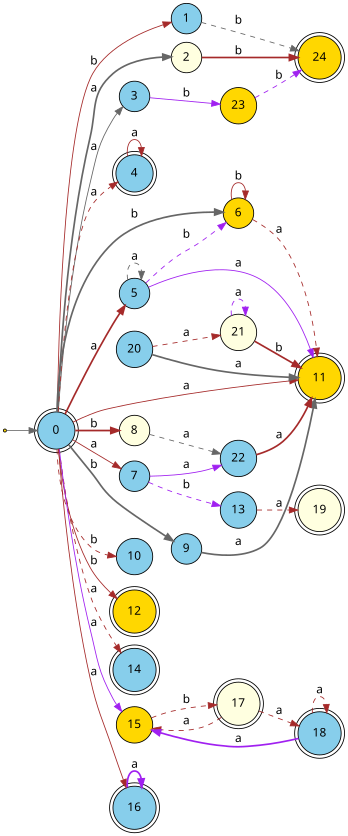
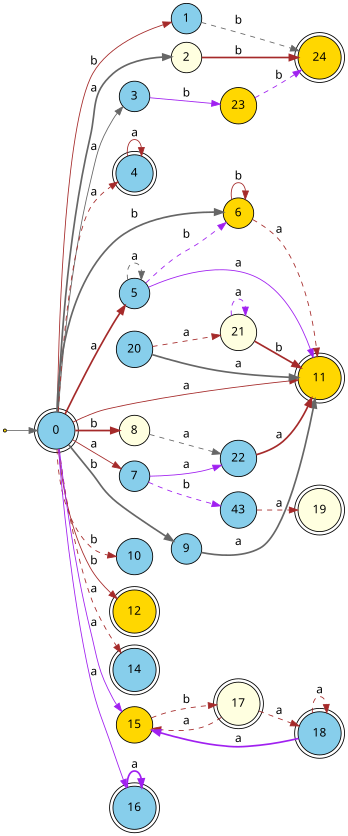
node "13": label "13" -> "43"
edge "0" -> "16": color brown -> purple
